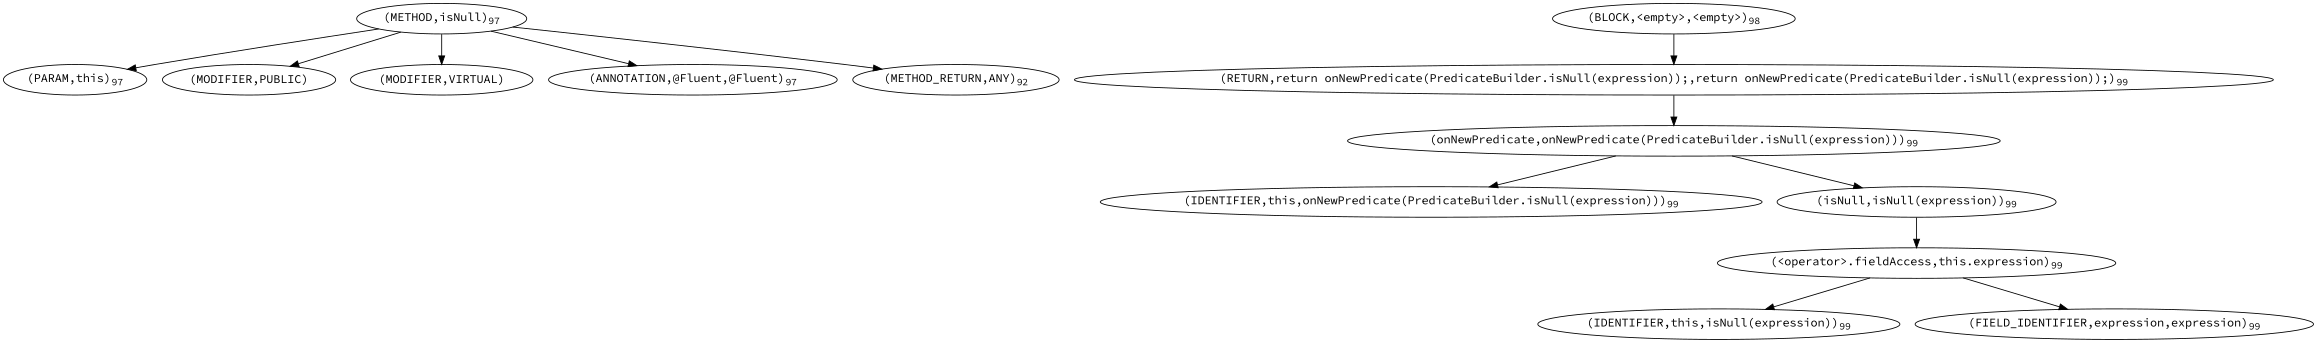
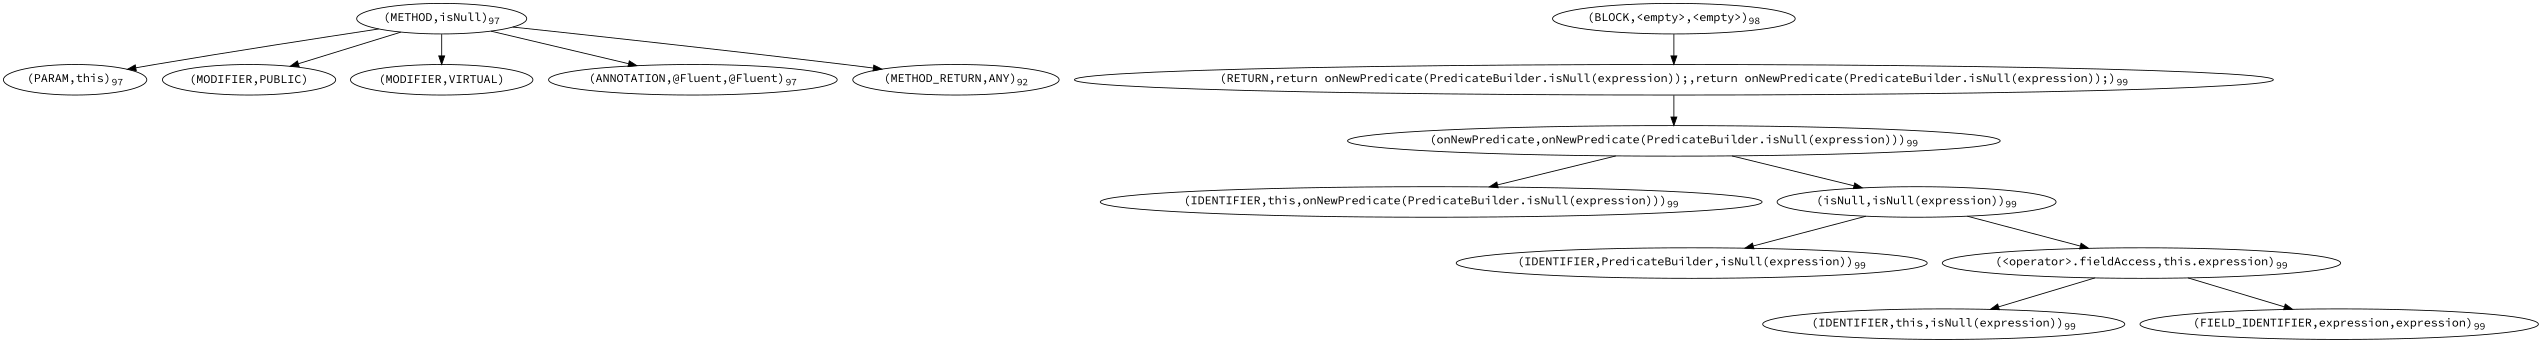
node "(IDENTIFIER,PredicateBuilder,isNull(expression))": added
